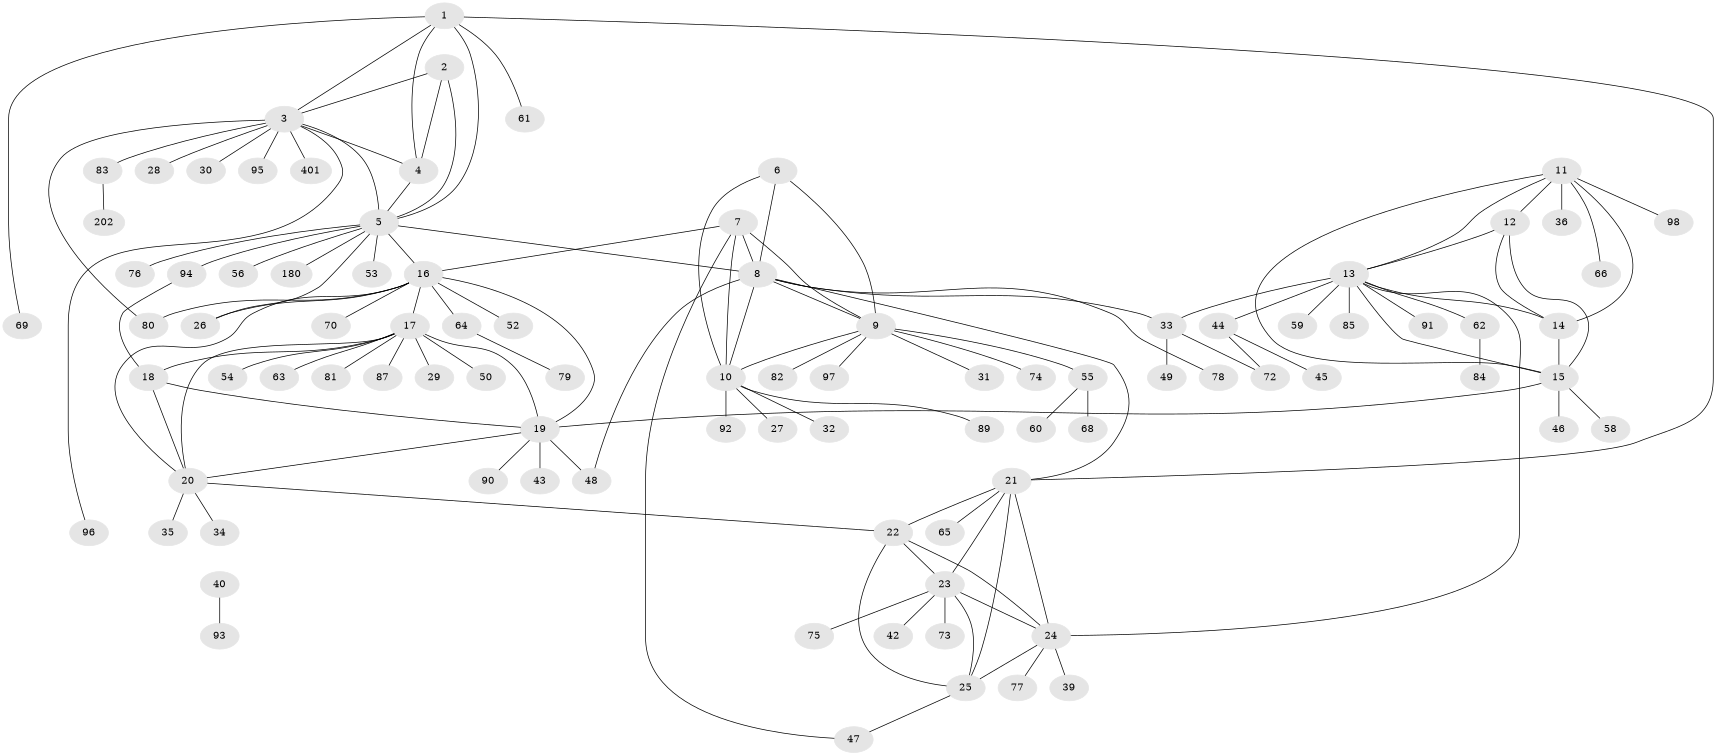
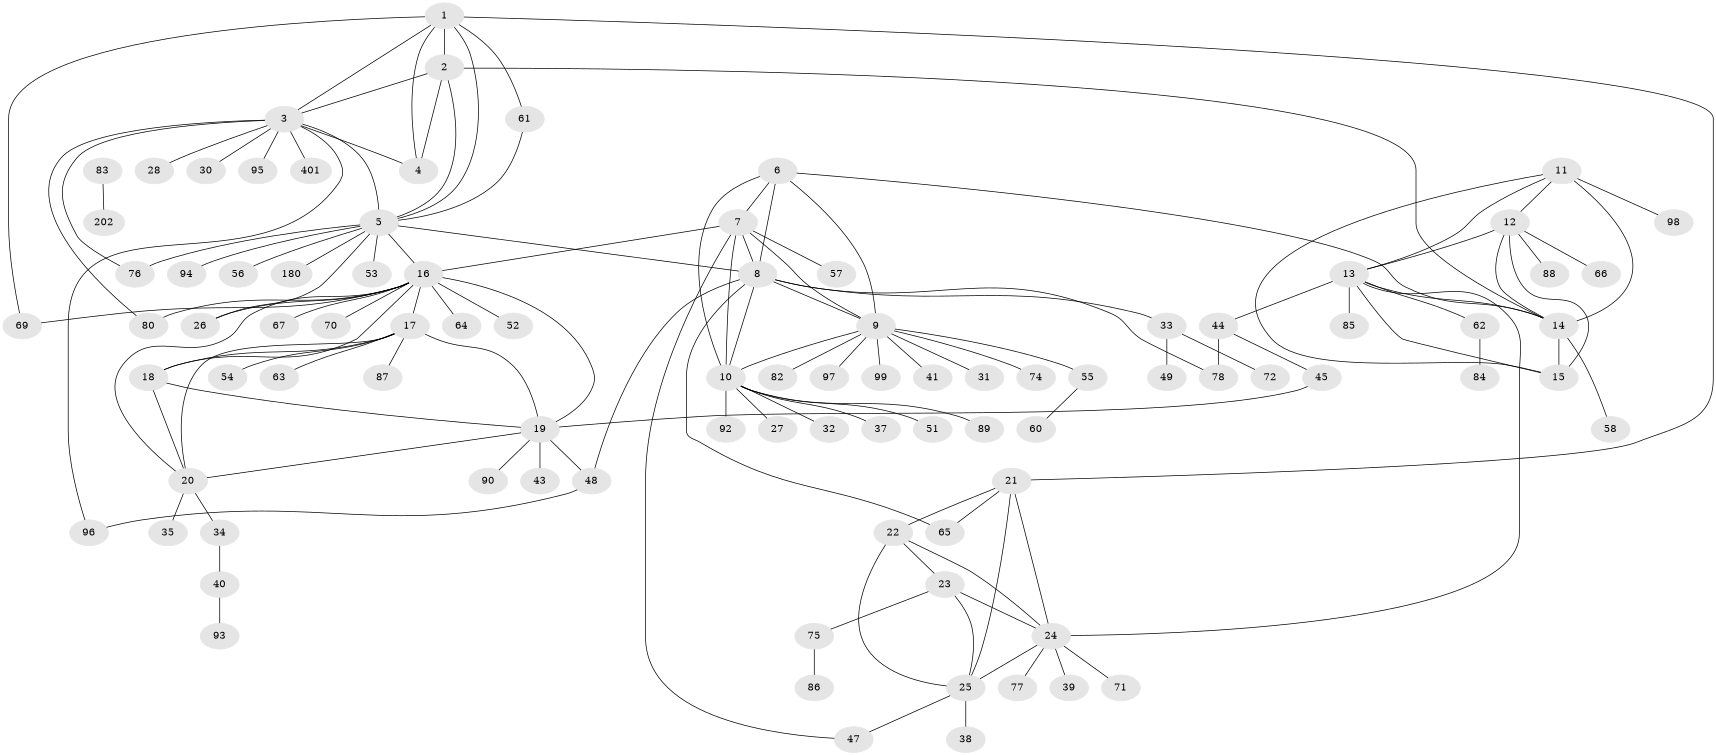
edge "1" -- "2": added
edge "2" -- "14": added
edge "3" -- "83": now "3" -- "76"
edge "4" -- "5": now "61" -- "5"
edge "6" -- "7": added
edge "6" -- "14": added
edge "11" -- "66": now "12" -- "66"
node "36": removed
node "57": added
node "88": added
edge "13" -- "33": removed
edge "16" -- "69": added
edge "94" -- "18": now "16" -- "18"
node "67": added
node "59": removed
node "91": removed
edge "8" -- "21": now "8" -- "65"
edge "44" -- "72": now "44" -- "78"
node "81": removed
node "29": removed
node "50": removed
node "79": removed
node "99": added
node "41": added
edge "15" -- "58": now "14" -- "58"
edge "15" -- "19": now "45" -- "19"
node "37": added
node "51": added
node "68": removed
node "46": removed
edge "20" -- "22": removed
edge "48" -- "96": added
edge "21" -- "23": removed
edge "34" -- "40": added
node "42": removed
node "73": removed
node "86": added
node "71": added
node "38": added
